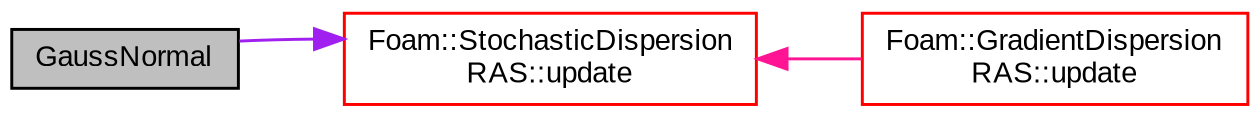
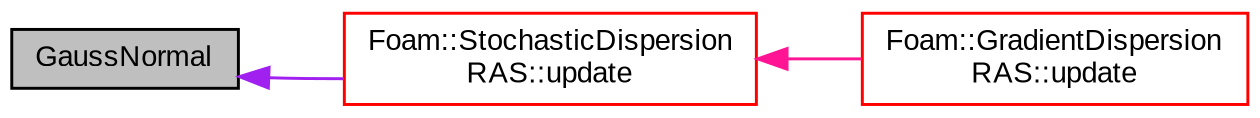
edge "GaussNormal" -> "Foam::StochasticDispersion RAS::update": reversed
